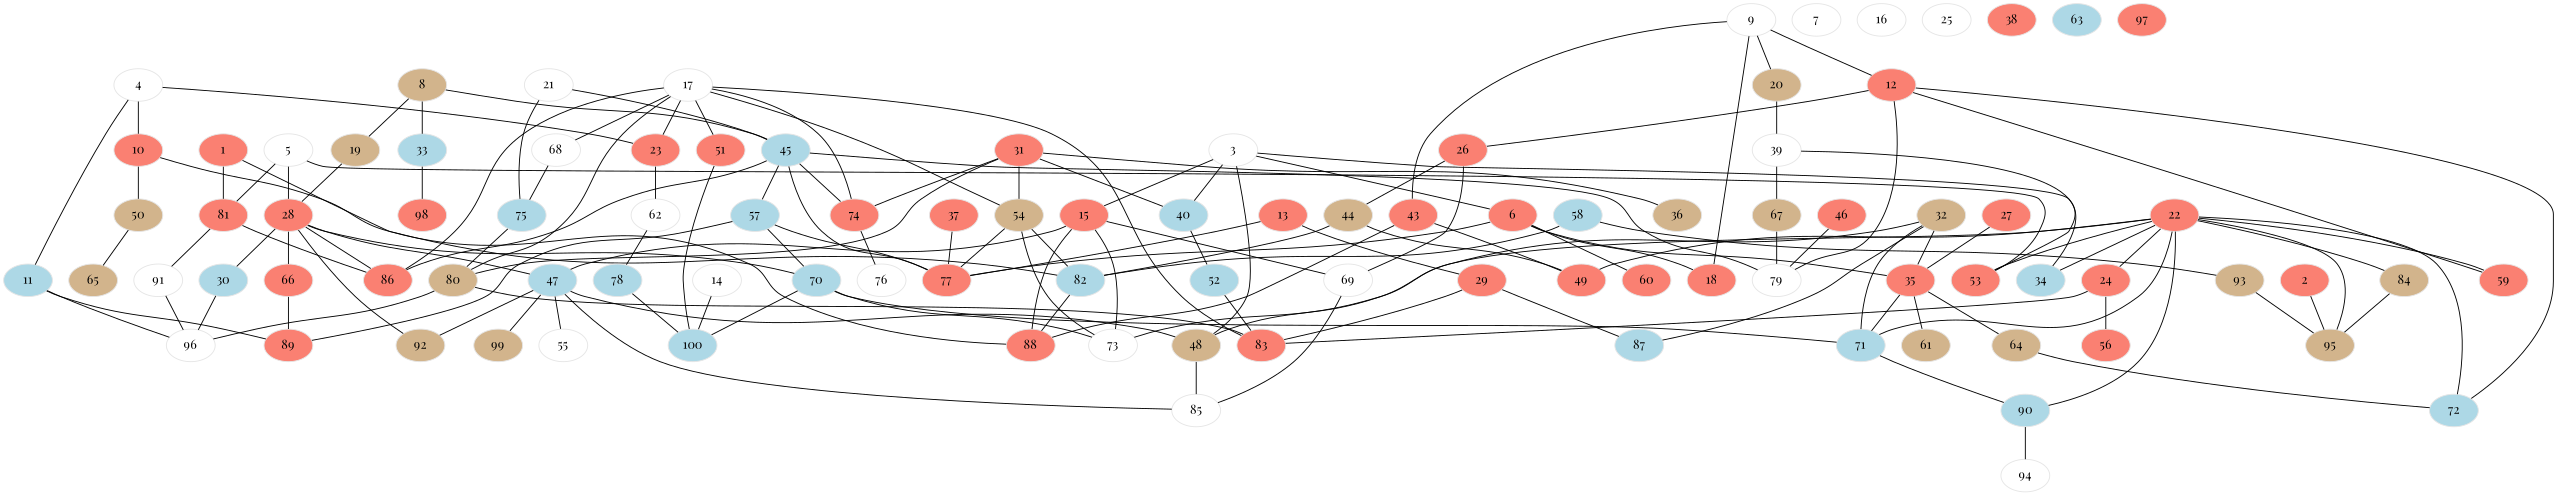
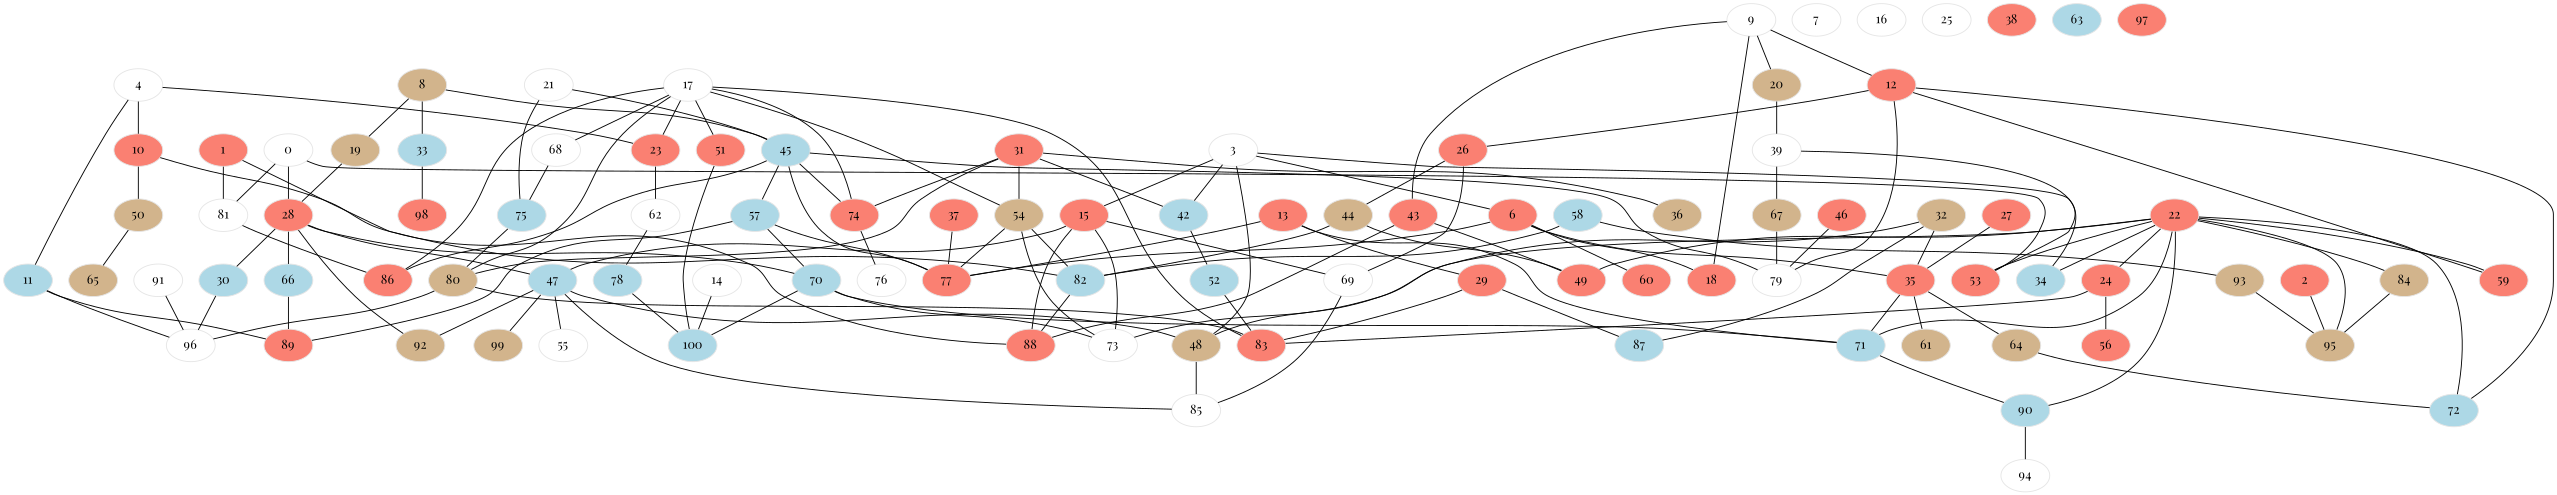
node "5": label "5" -> "0"
node "81": fillcolor salmon -> white
node "40": label "40" -> "42"
edge "81" -- "91": removed
edge "28" -- "86": removed
edge "32" -- "71": now "13" -- "71"
node "66": fillcolor salmon -> lightblue
